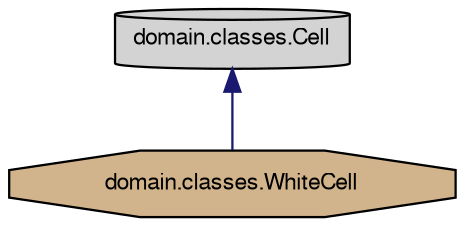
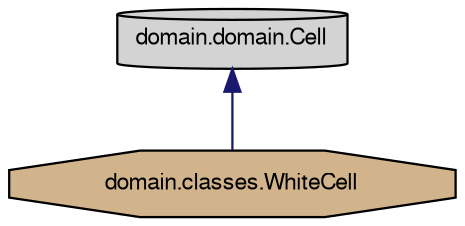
node "domain.classes.Cell": label "domain.classes.Cell" -> "domain.domain.Cell"
